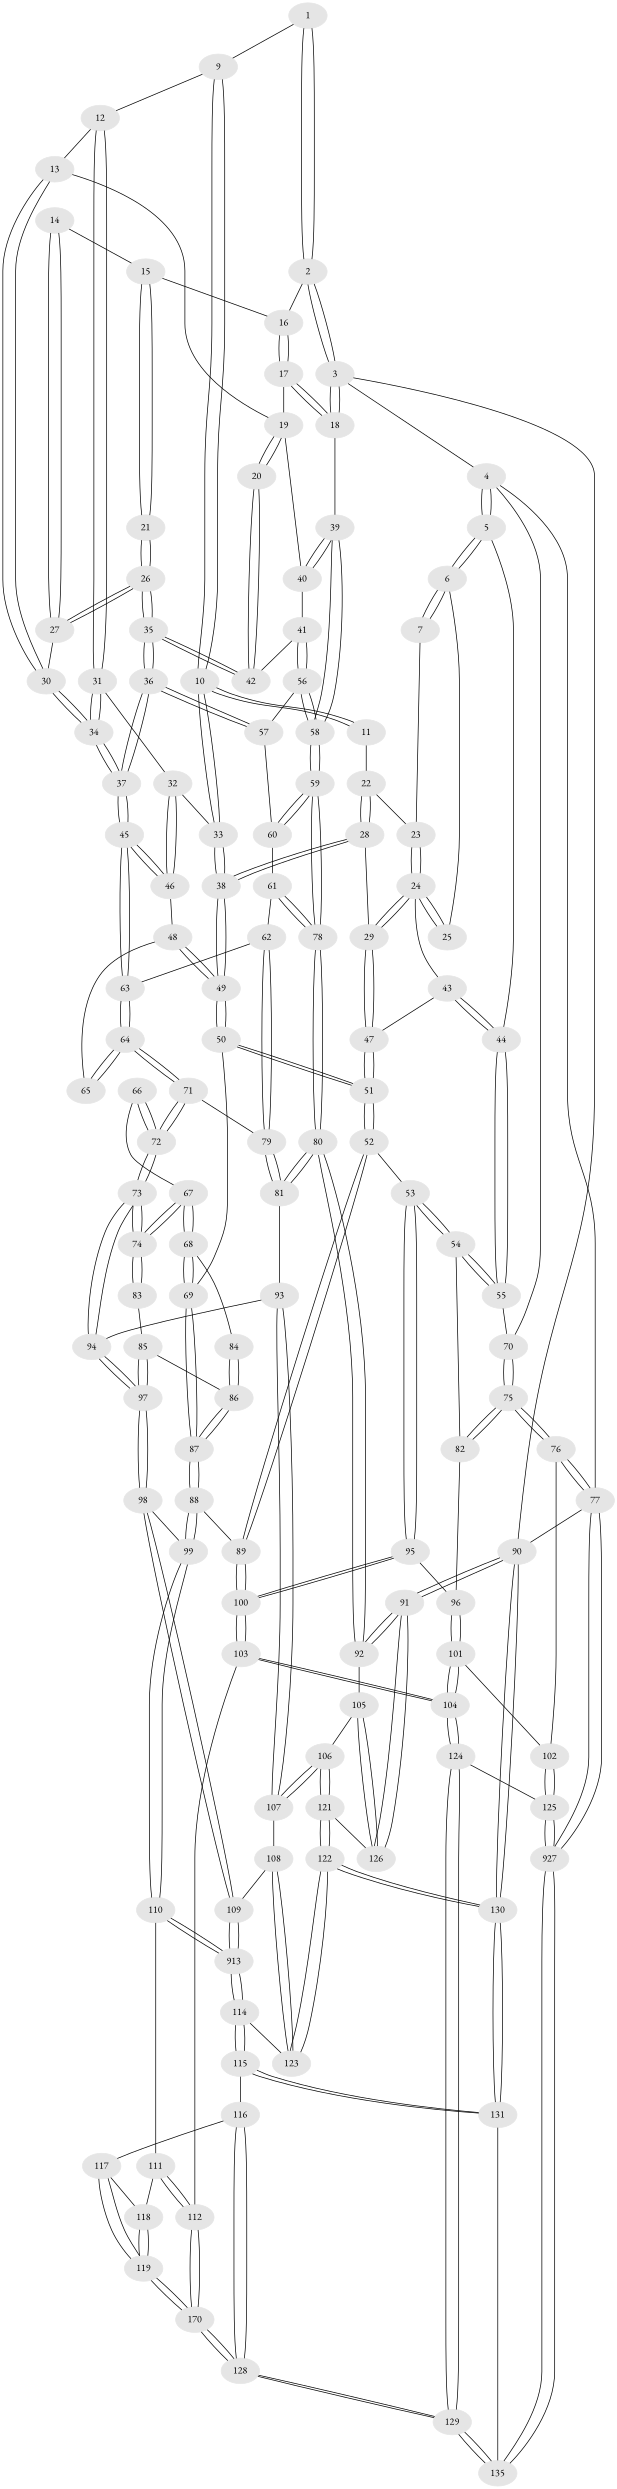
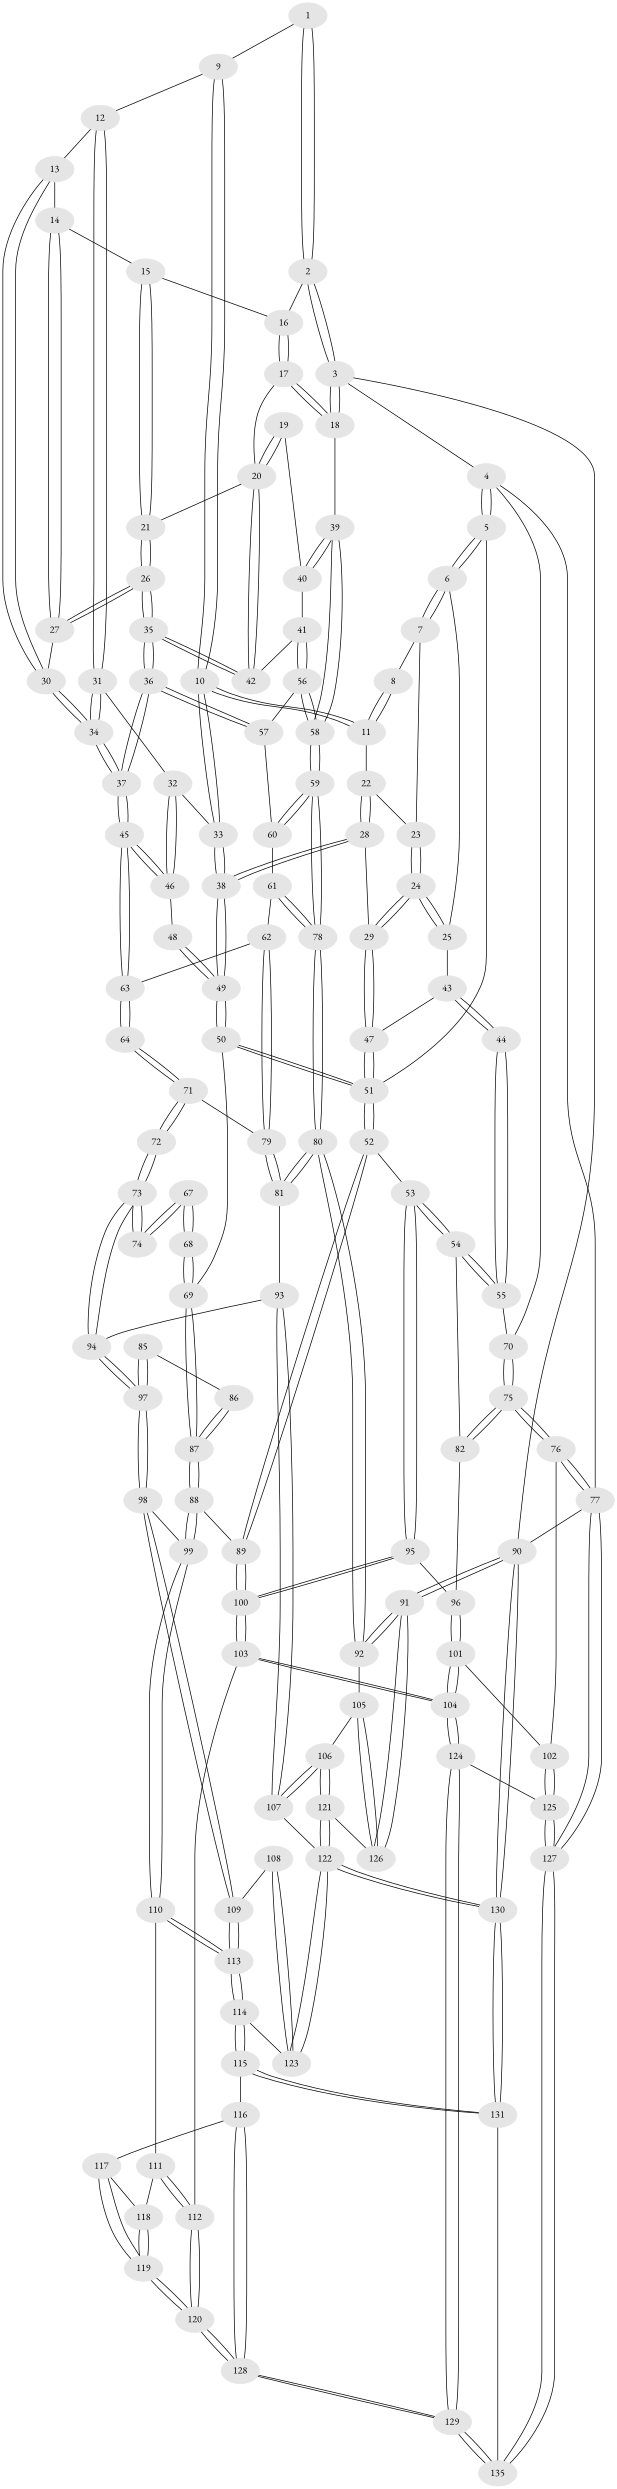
edge "13" -- "19": now "13" -- "14"
edge "17" -- "19": now "17" -- "20"
edge "20" -- "21": added
node "8": added
edge "5" -- "44": now "5" -- "51"
edge "24" -- "43": now "25" -- "43"
node "65": removed
node "66": removed
node "83": removed
node "84": removed
edge "107" -- "108": now "107" -- "122"
node "927": label "927" -> "127"
node "913": label "913" -> "113"
node "170": label "170" -> "120"
